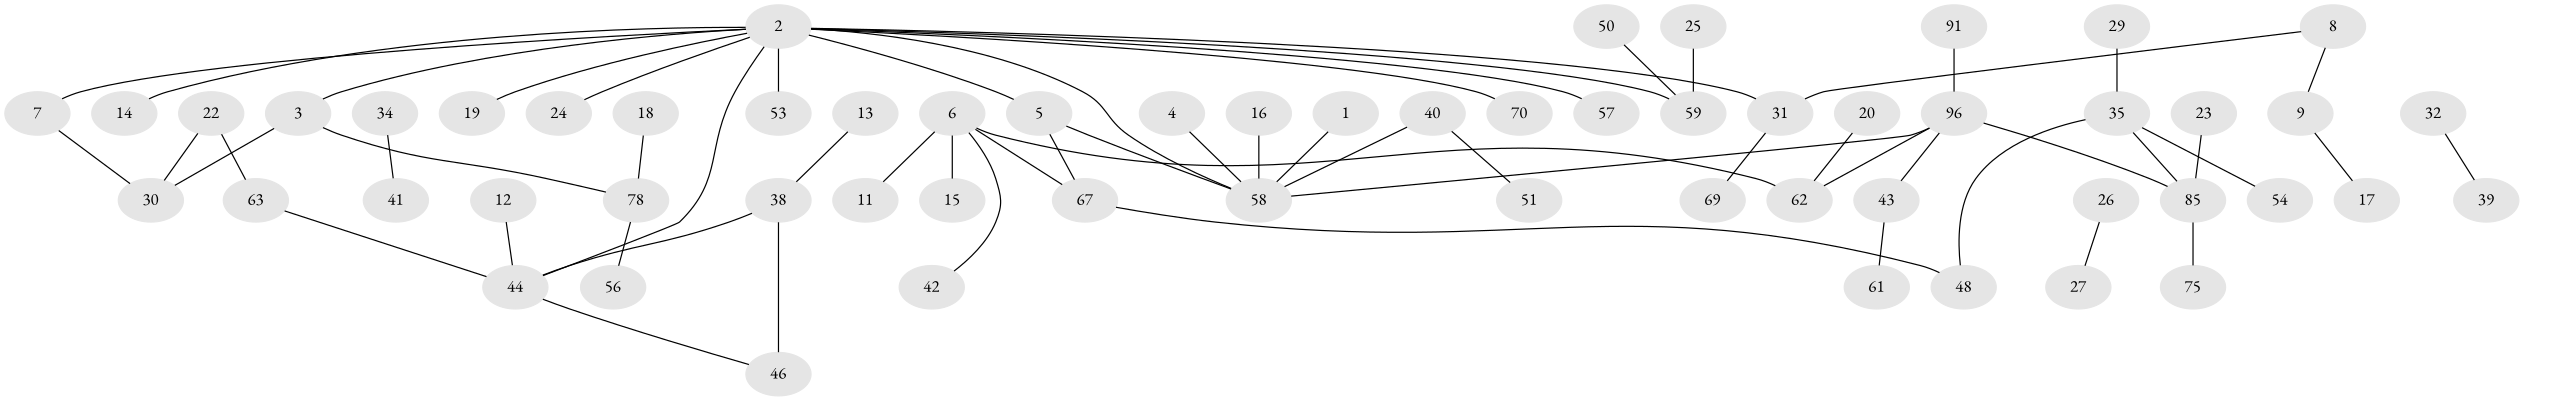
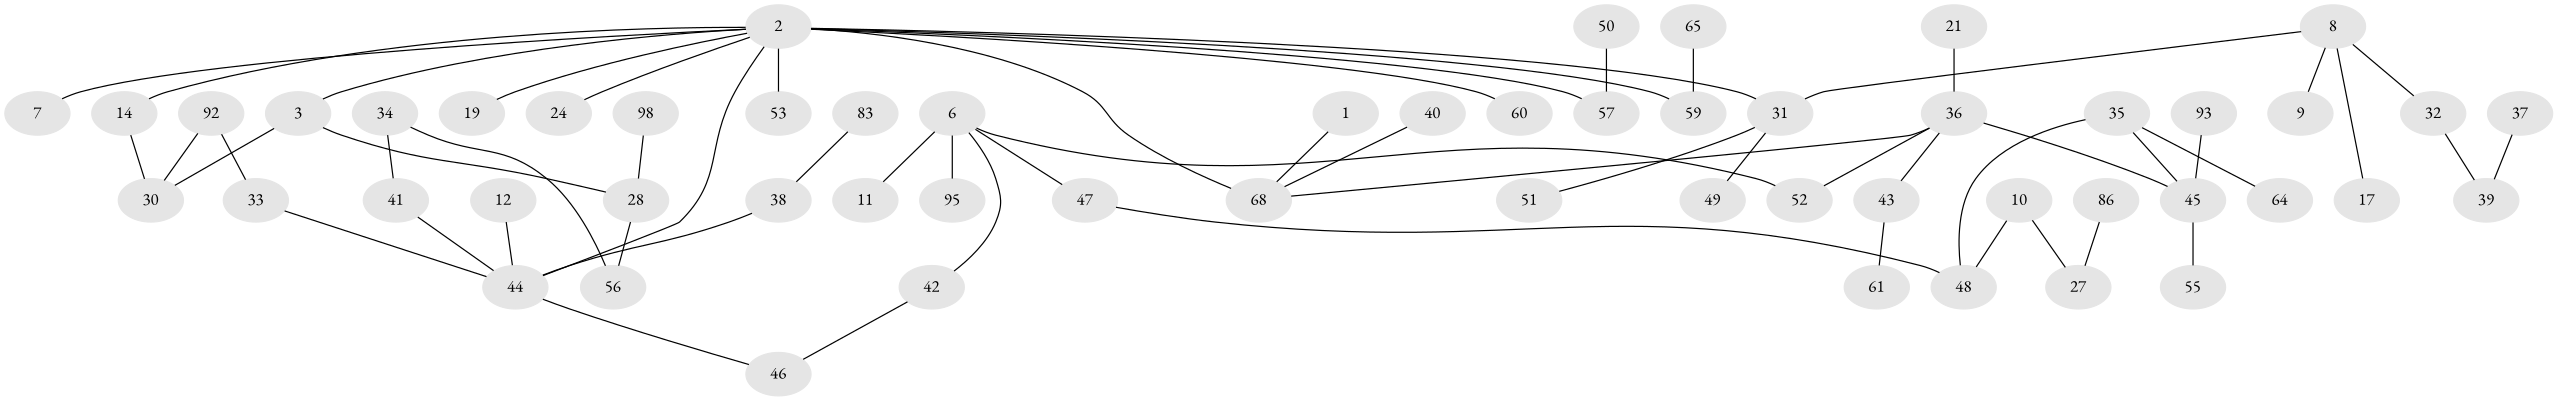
node "25": label "25" -> "65"
node "91": label "91" -> "21"
node "29": removed
edge "50" -- "59": now "50" -- "57"
edge "8" -- "32": added
node "22": label "22" -> "92"
node "18": label "18" -> "98"
node "13": label "13" -> "83"
node "5": removed
node "4": removed
node "16": removed
node "70": label "70" -> "60"
node "20": removed
node "96": label "96" -> "36"
node "23": label "23" -> "93"
node "37": added
edge "7" -- "30": now "14" -- "30"
edge "9" -- "17": now "8" -- "17"
edge "40" -- "51": now "31" -- "51"
edge "34" -- "56": added
node "63": label "63" -> "33"
node "78": label "78" -> "28"
node "15": label "15" -> "95"
node "67": label "67" -> "47"
node "58": label "58" -> "68"
node "69": label "69" -> "49"
node "62": label "62" -> "52"
node "10": added
node "26": label "26" -> "86"
node "85": label "85" -> "45"
node "54": label "54" -> "64"
edge "41" -- "44": added
edge "38" -- "46": now "42" -- "46"
node "75": label "75" -> "55"
